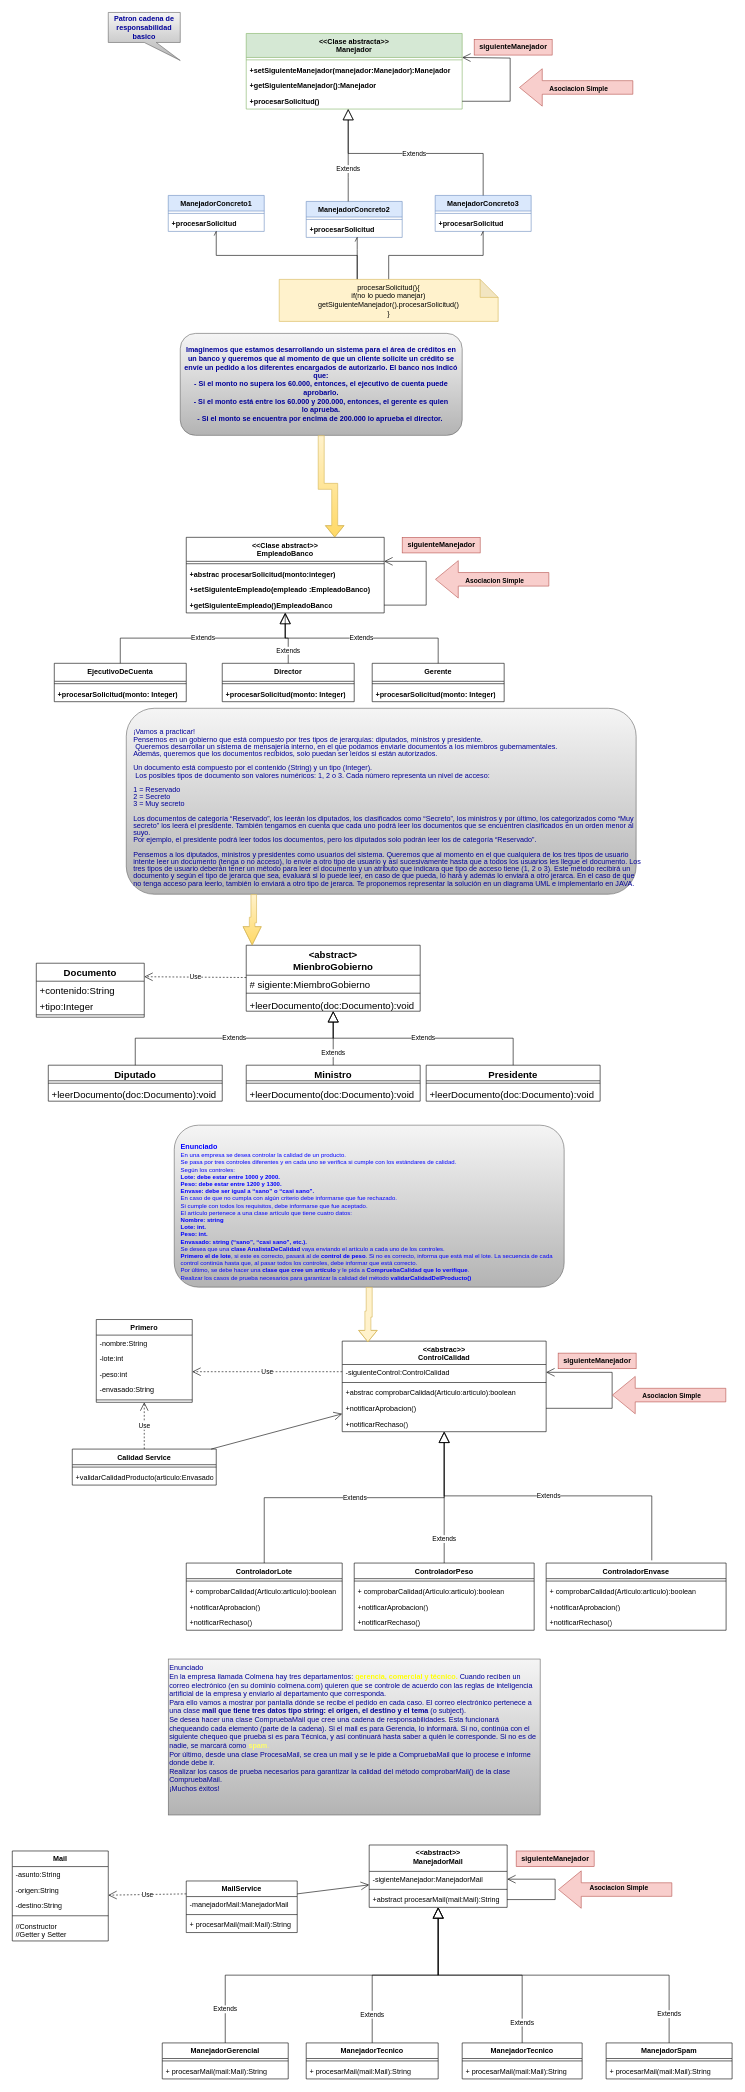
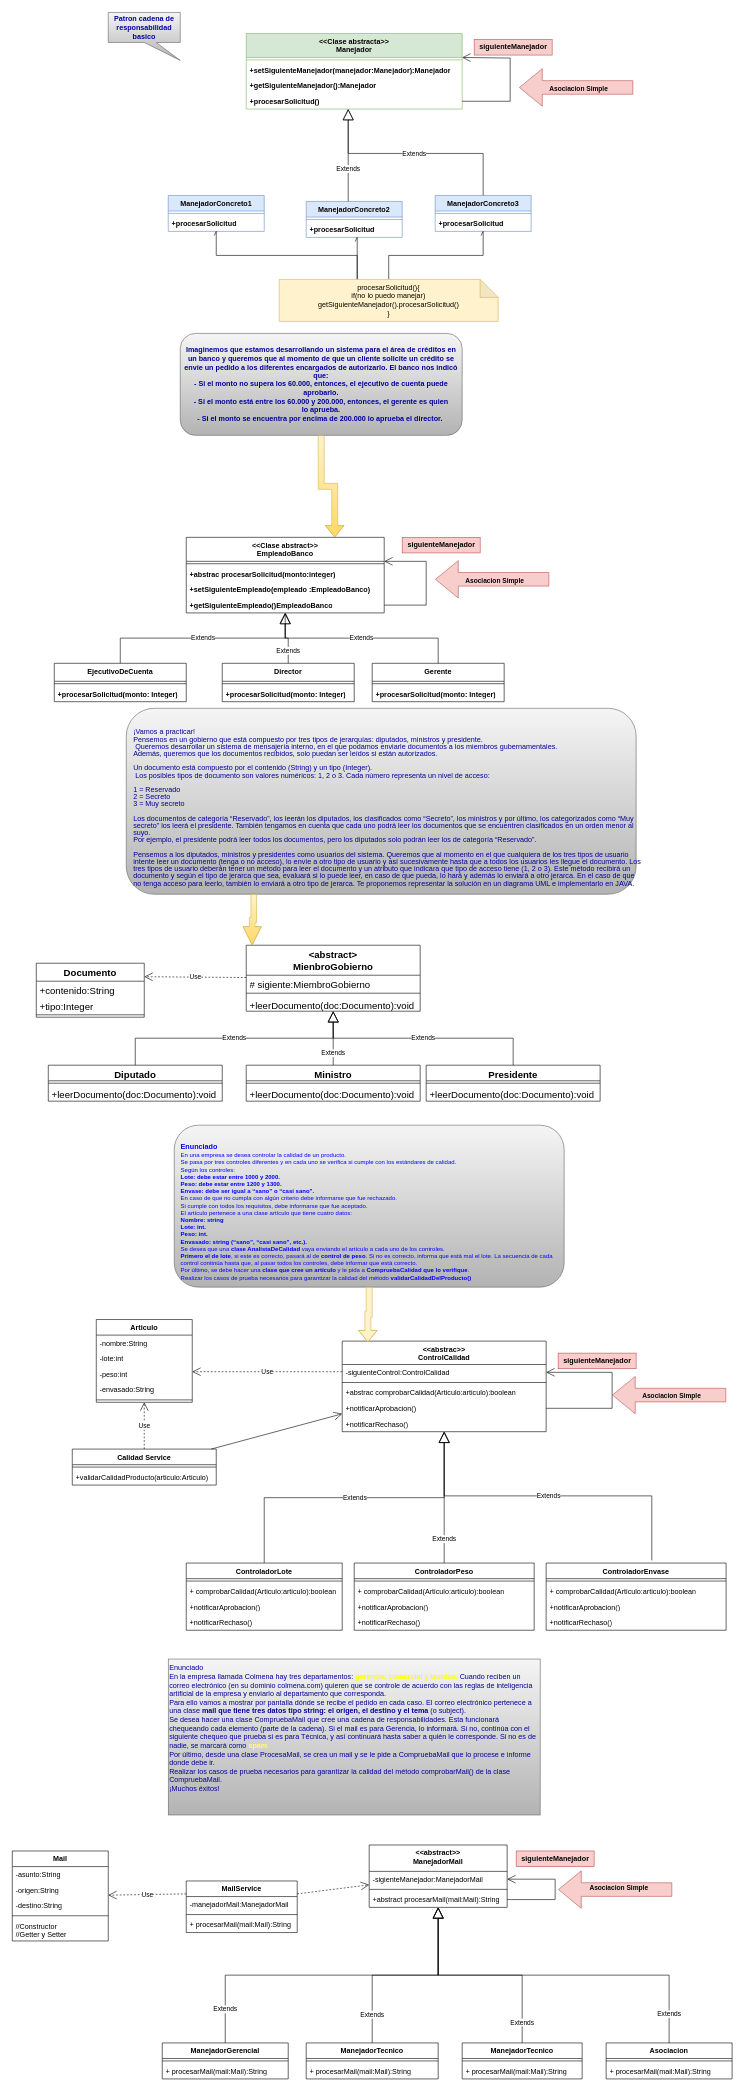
node "Primero": label "Primero" -> "Articulo"
node "+validarCalidadProducto(articulo:Envasado)": label "+validarCalidadProducto(articulo:Envasado)" -> "+validarCalidadProducto(articulo:Articulo)"
edge "MailService" -> "<<abstract>> ManejadorMail": style solid -> dashed
node "ManejadorSpam": label "ManejadorSpam" -> "Asociacion"
